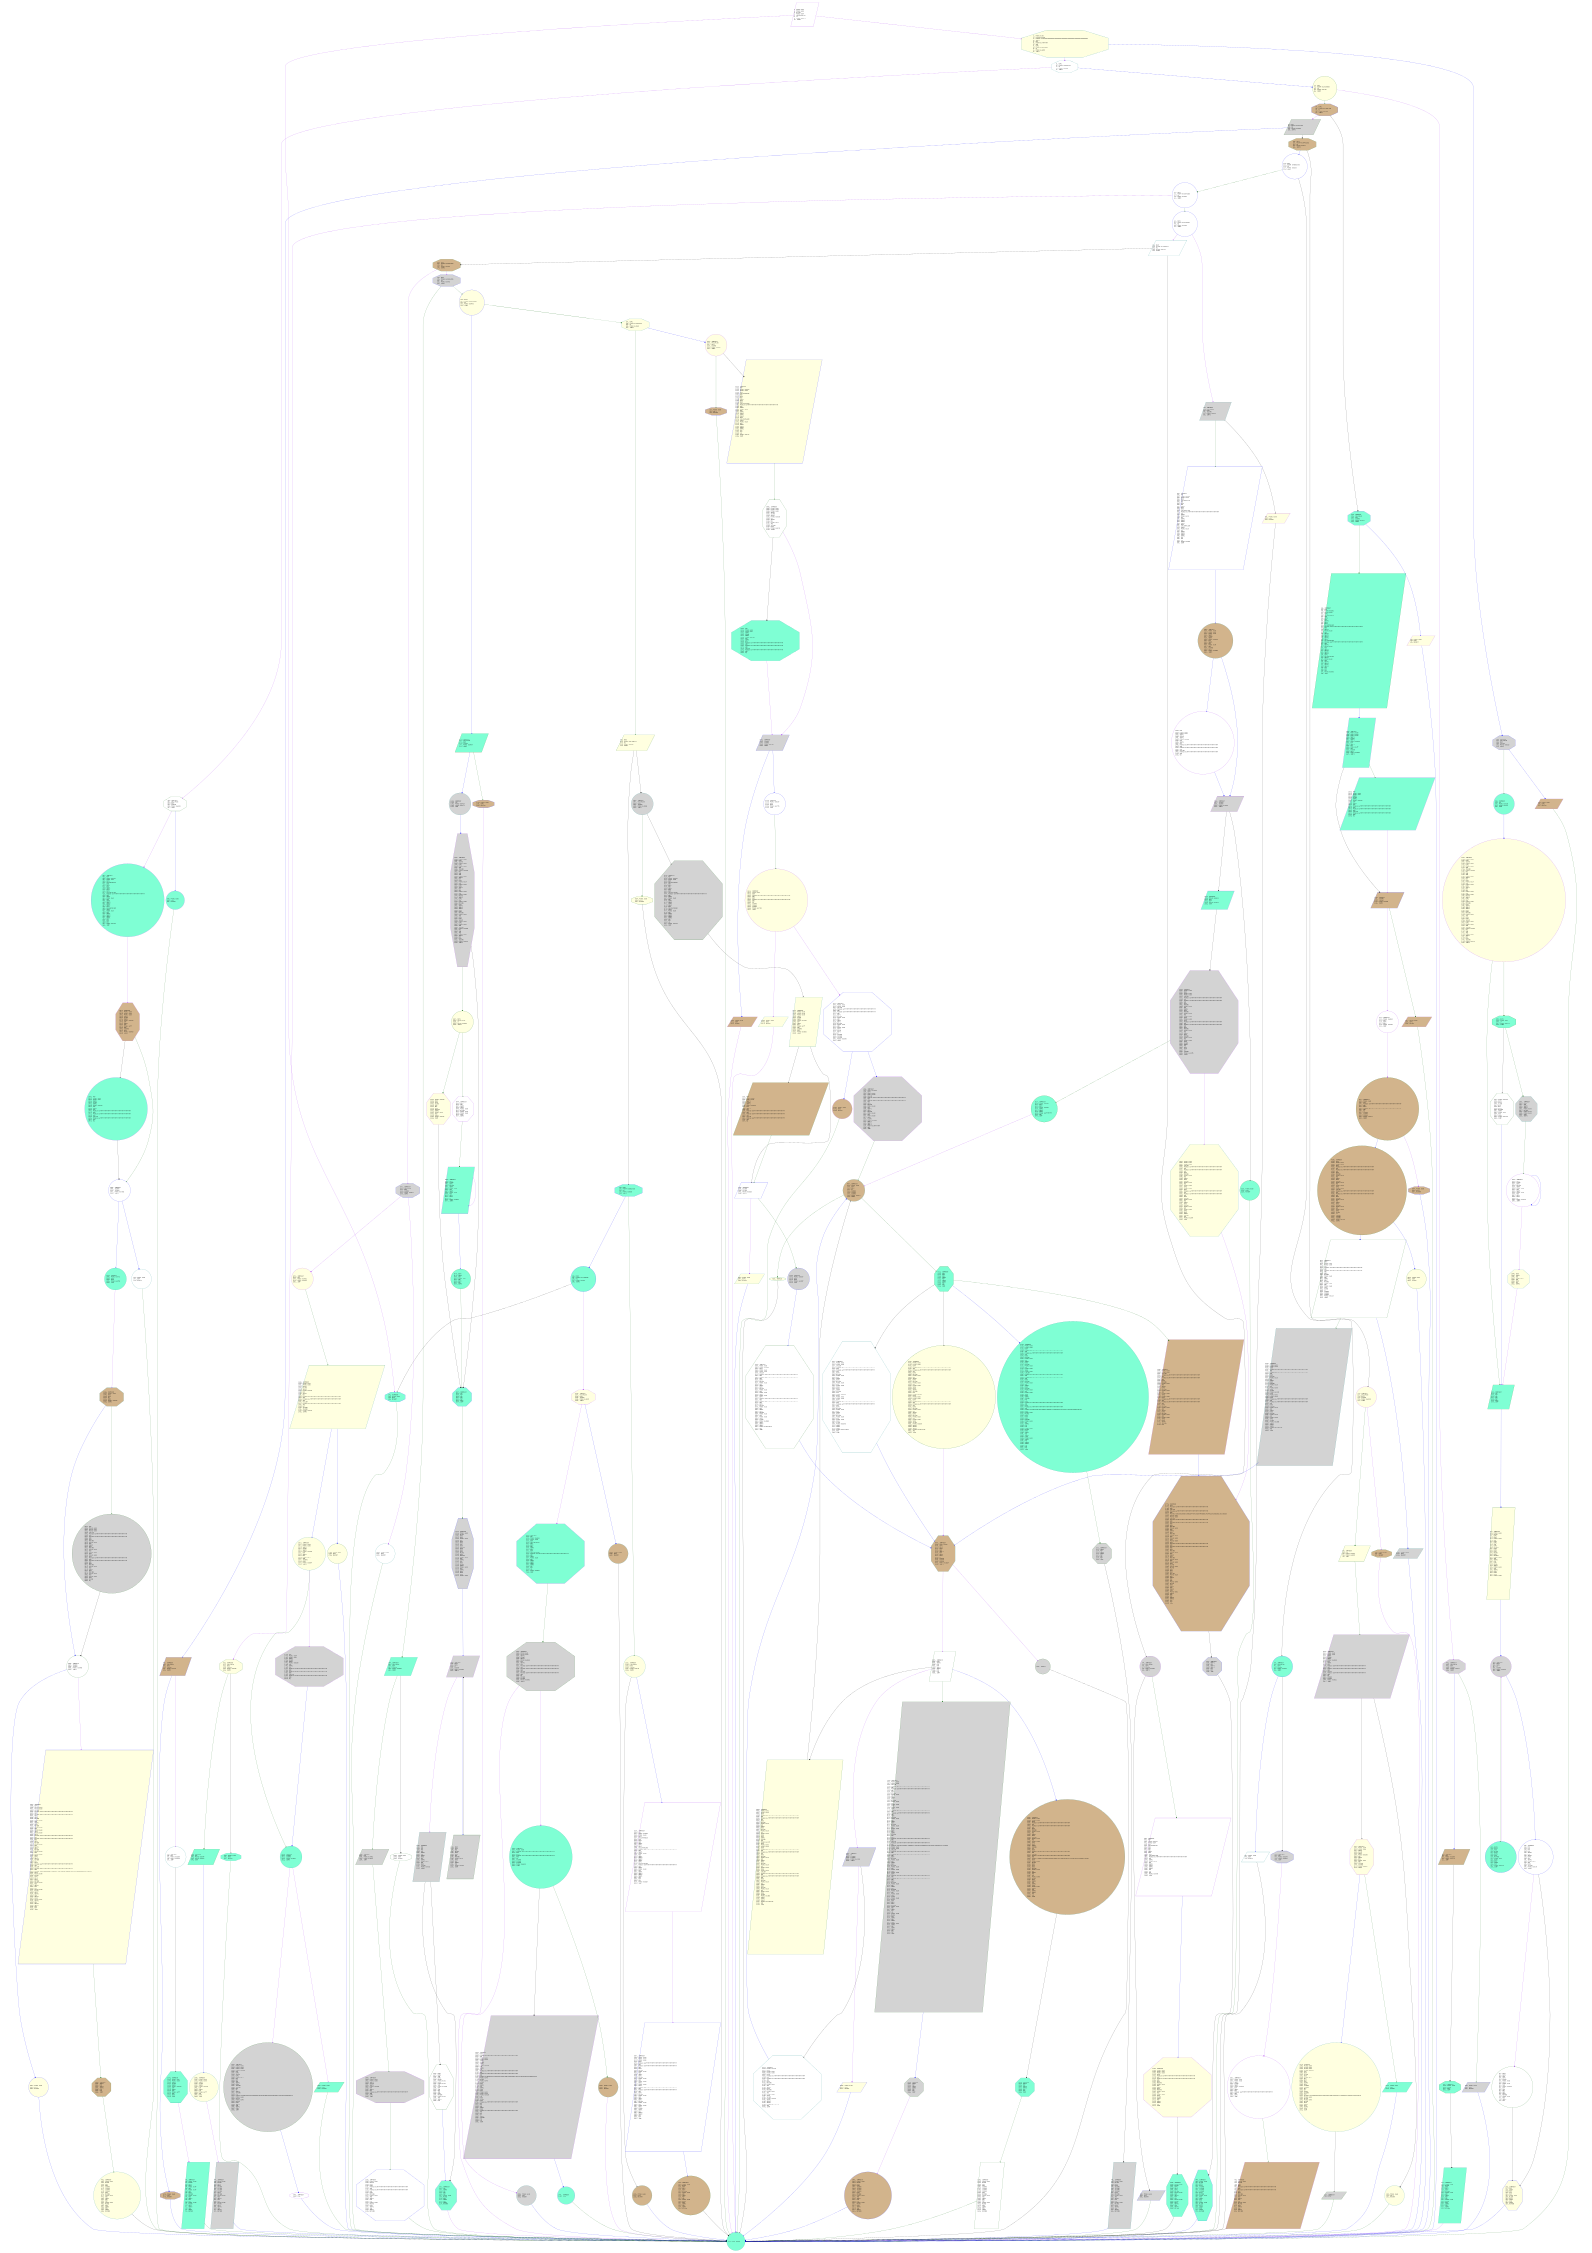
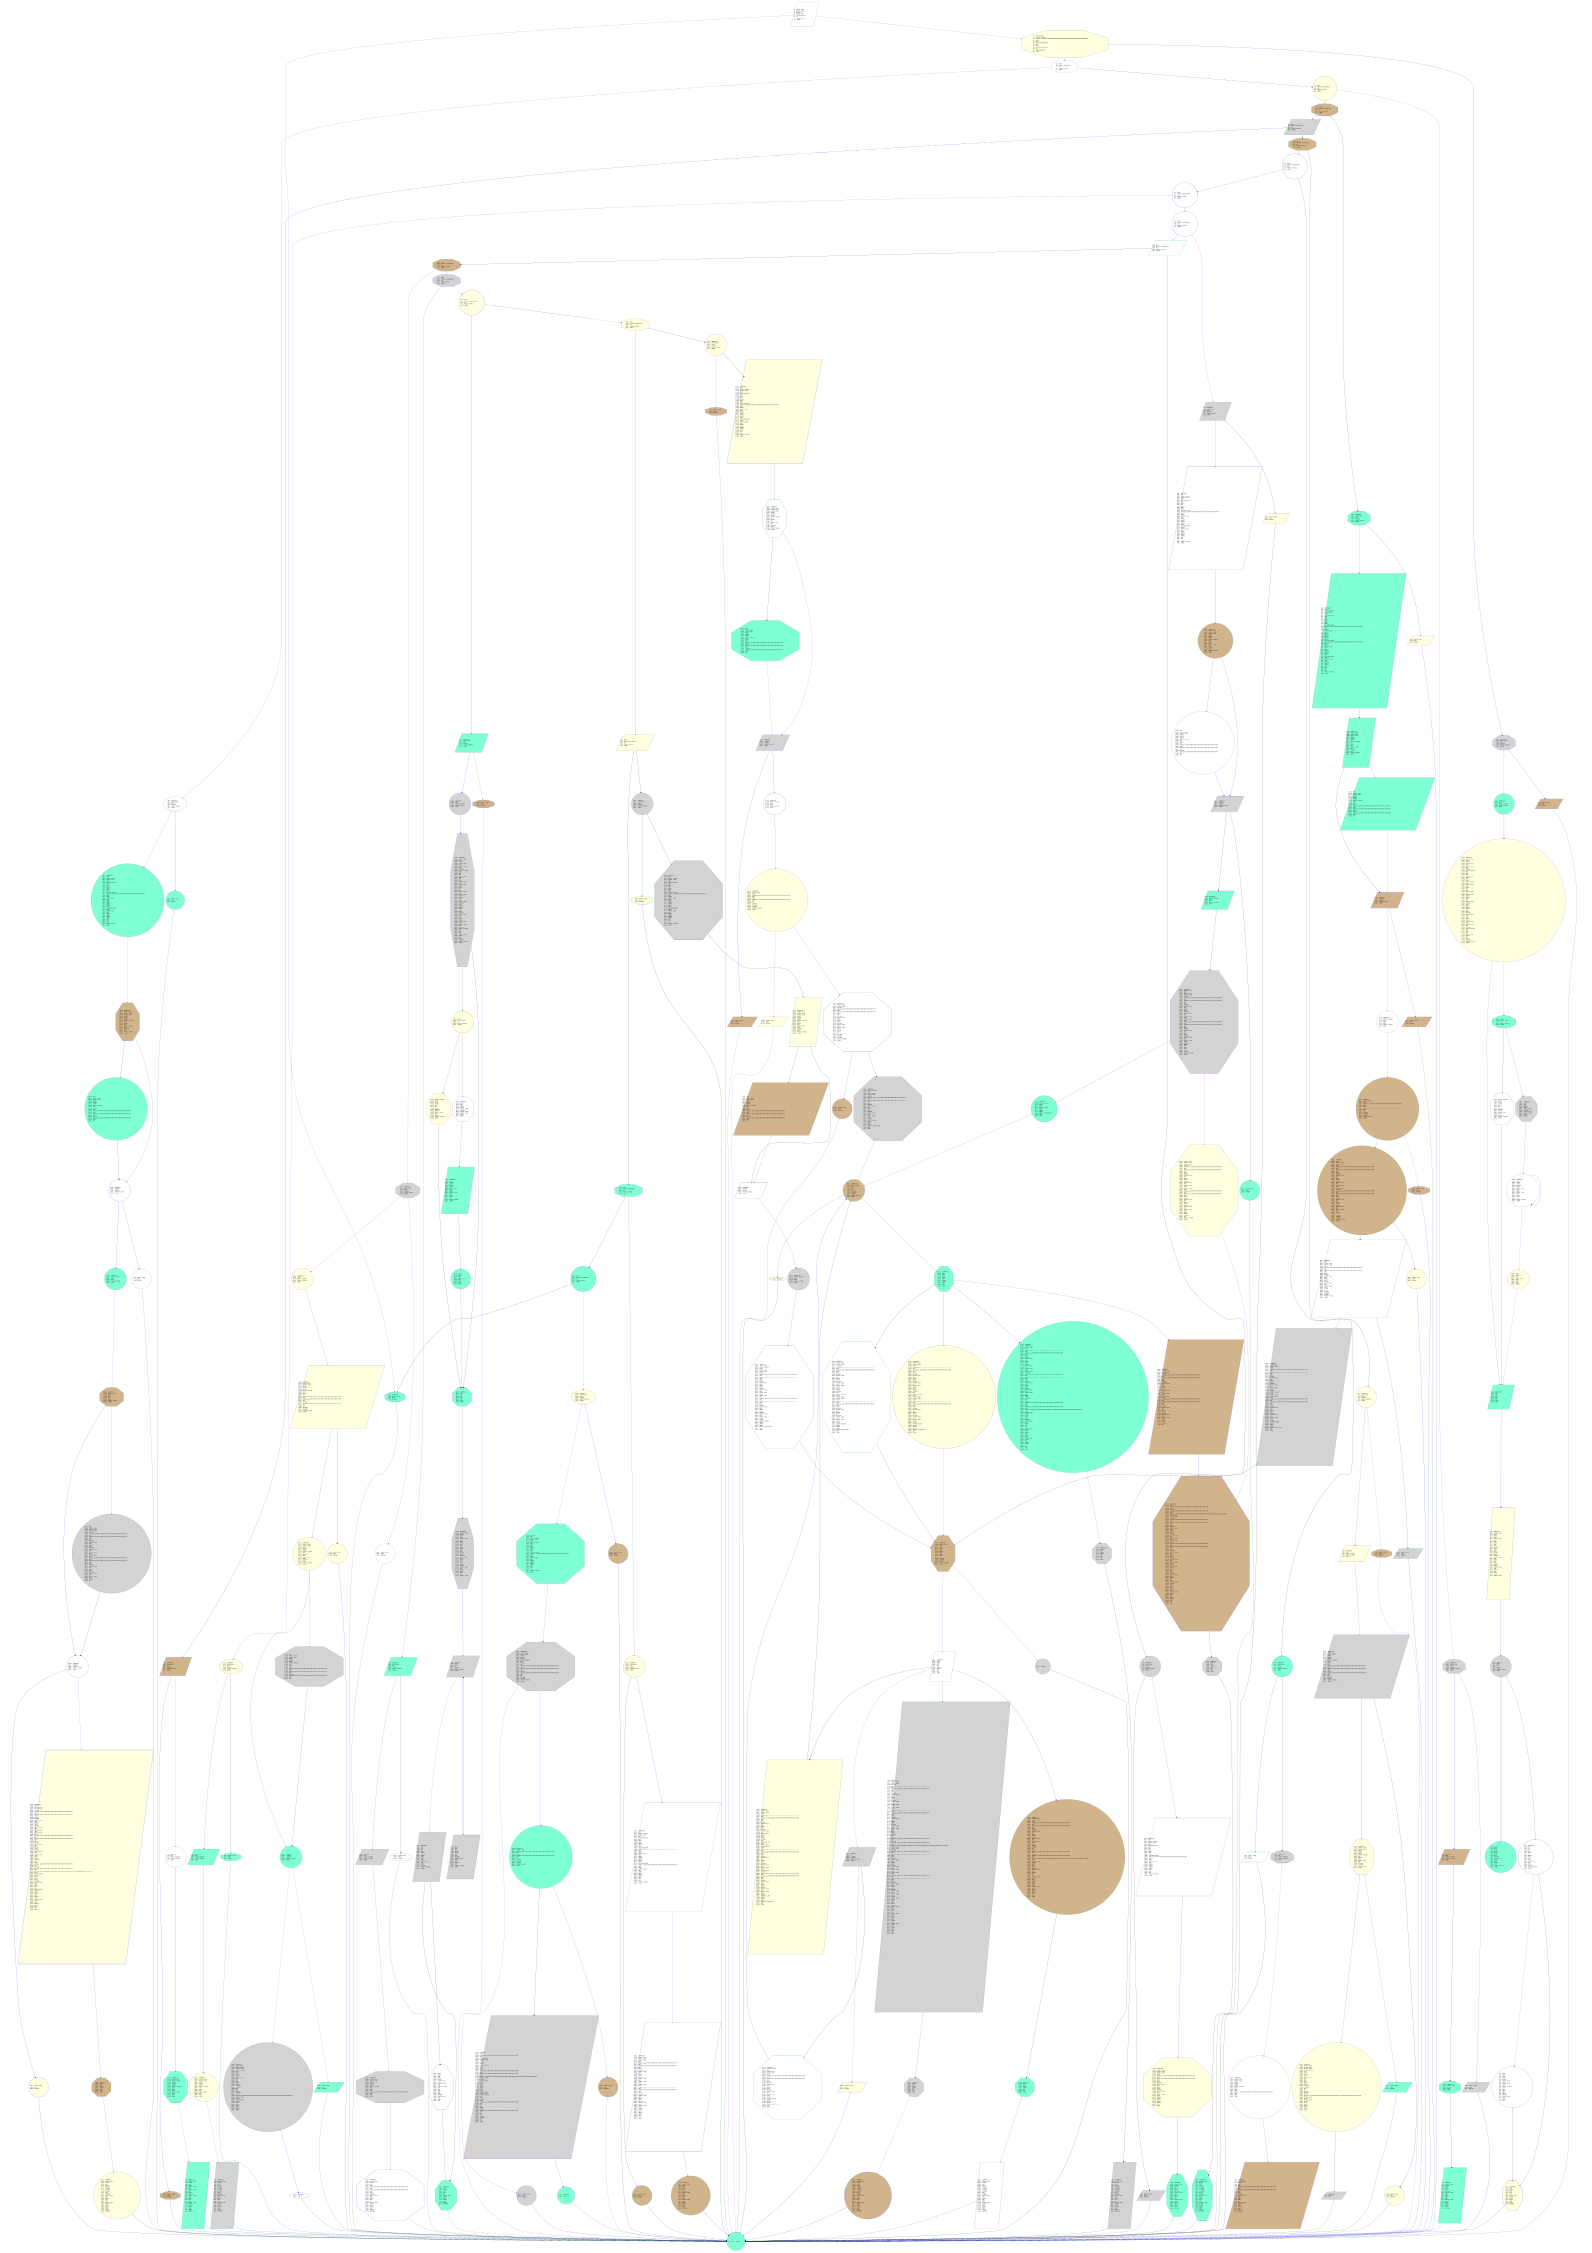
node "3345: PUSH1 0x00 3347: DUP1 3348: REVERT": removed
